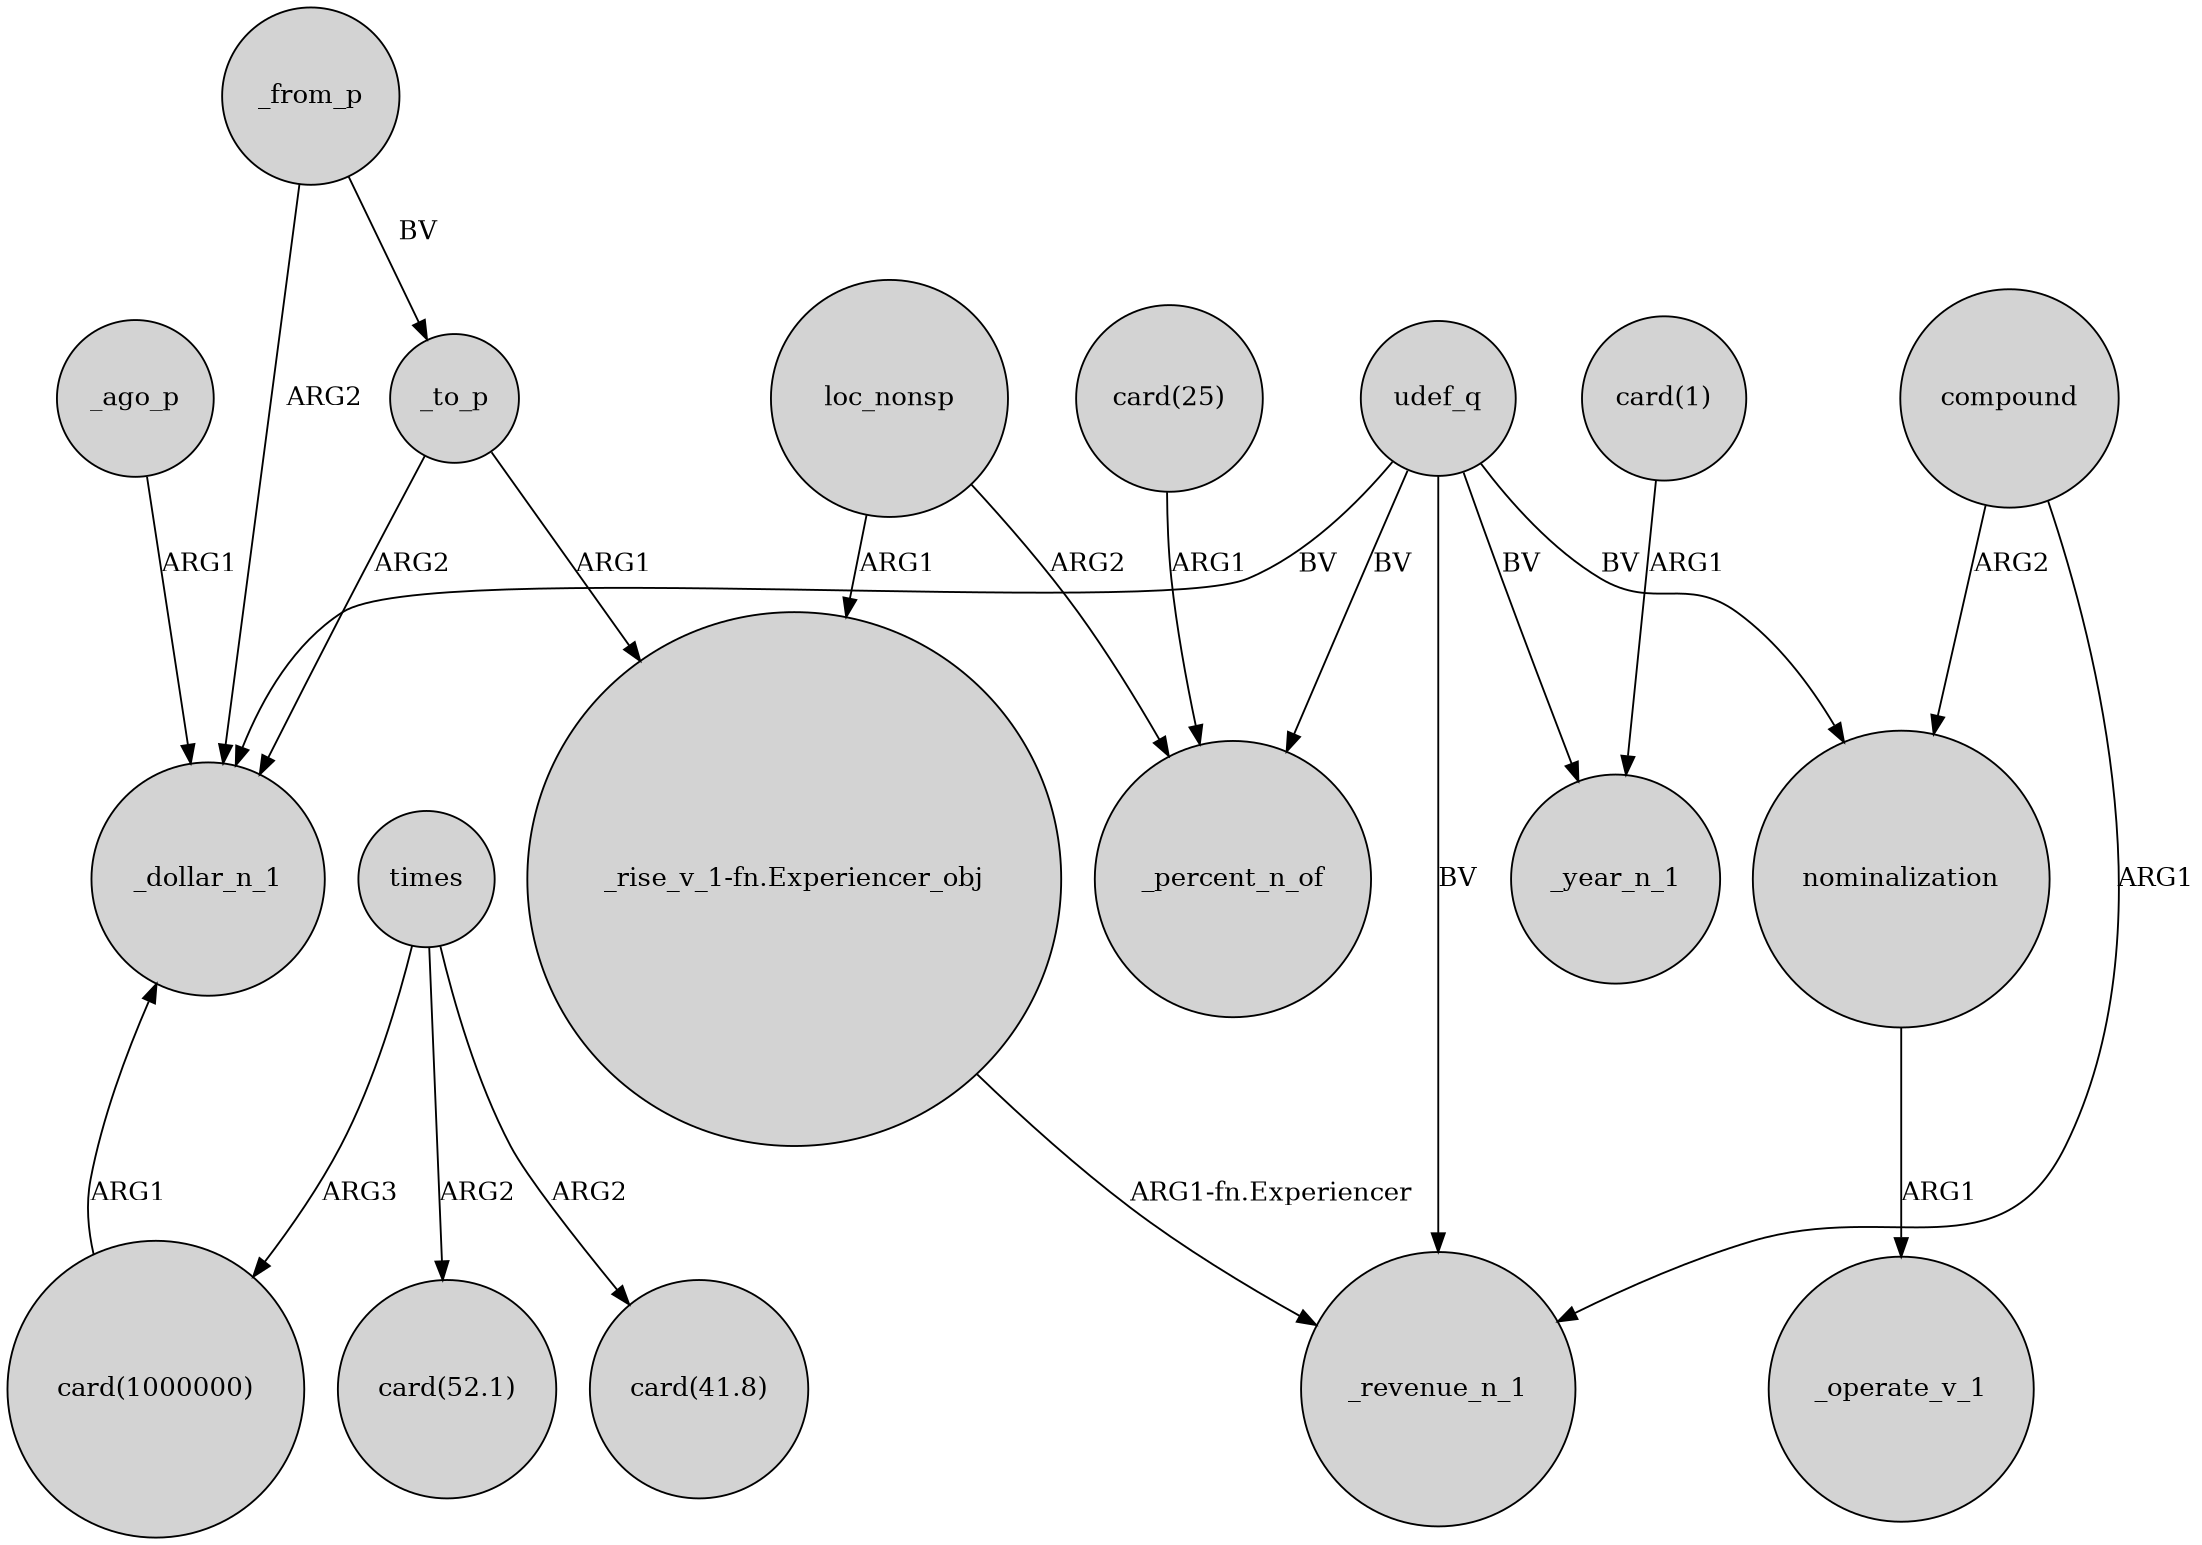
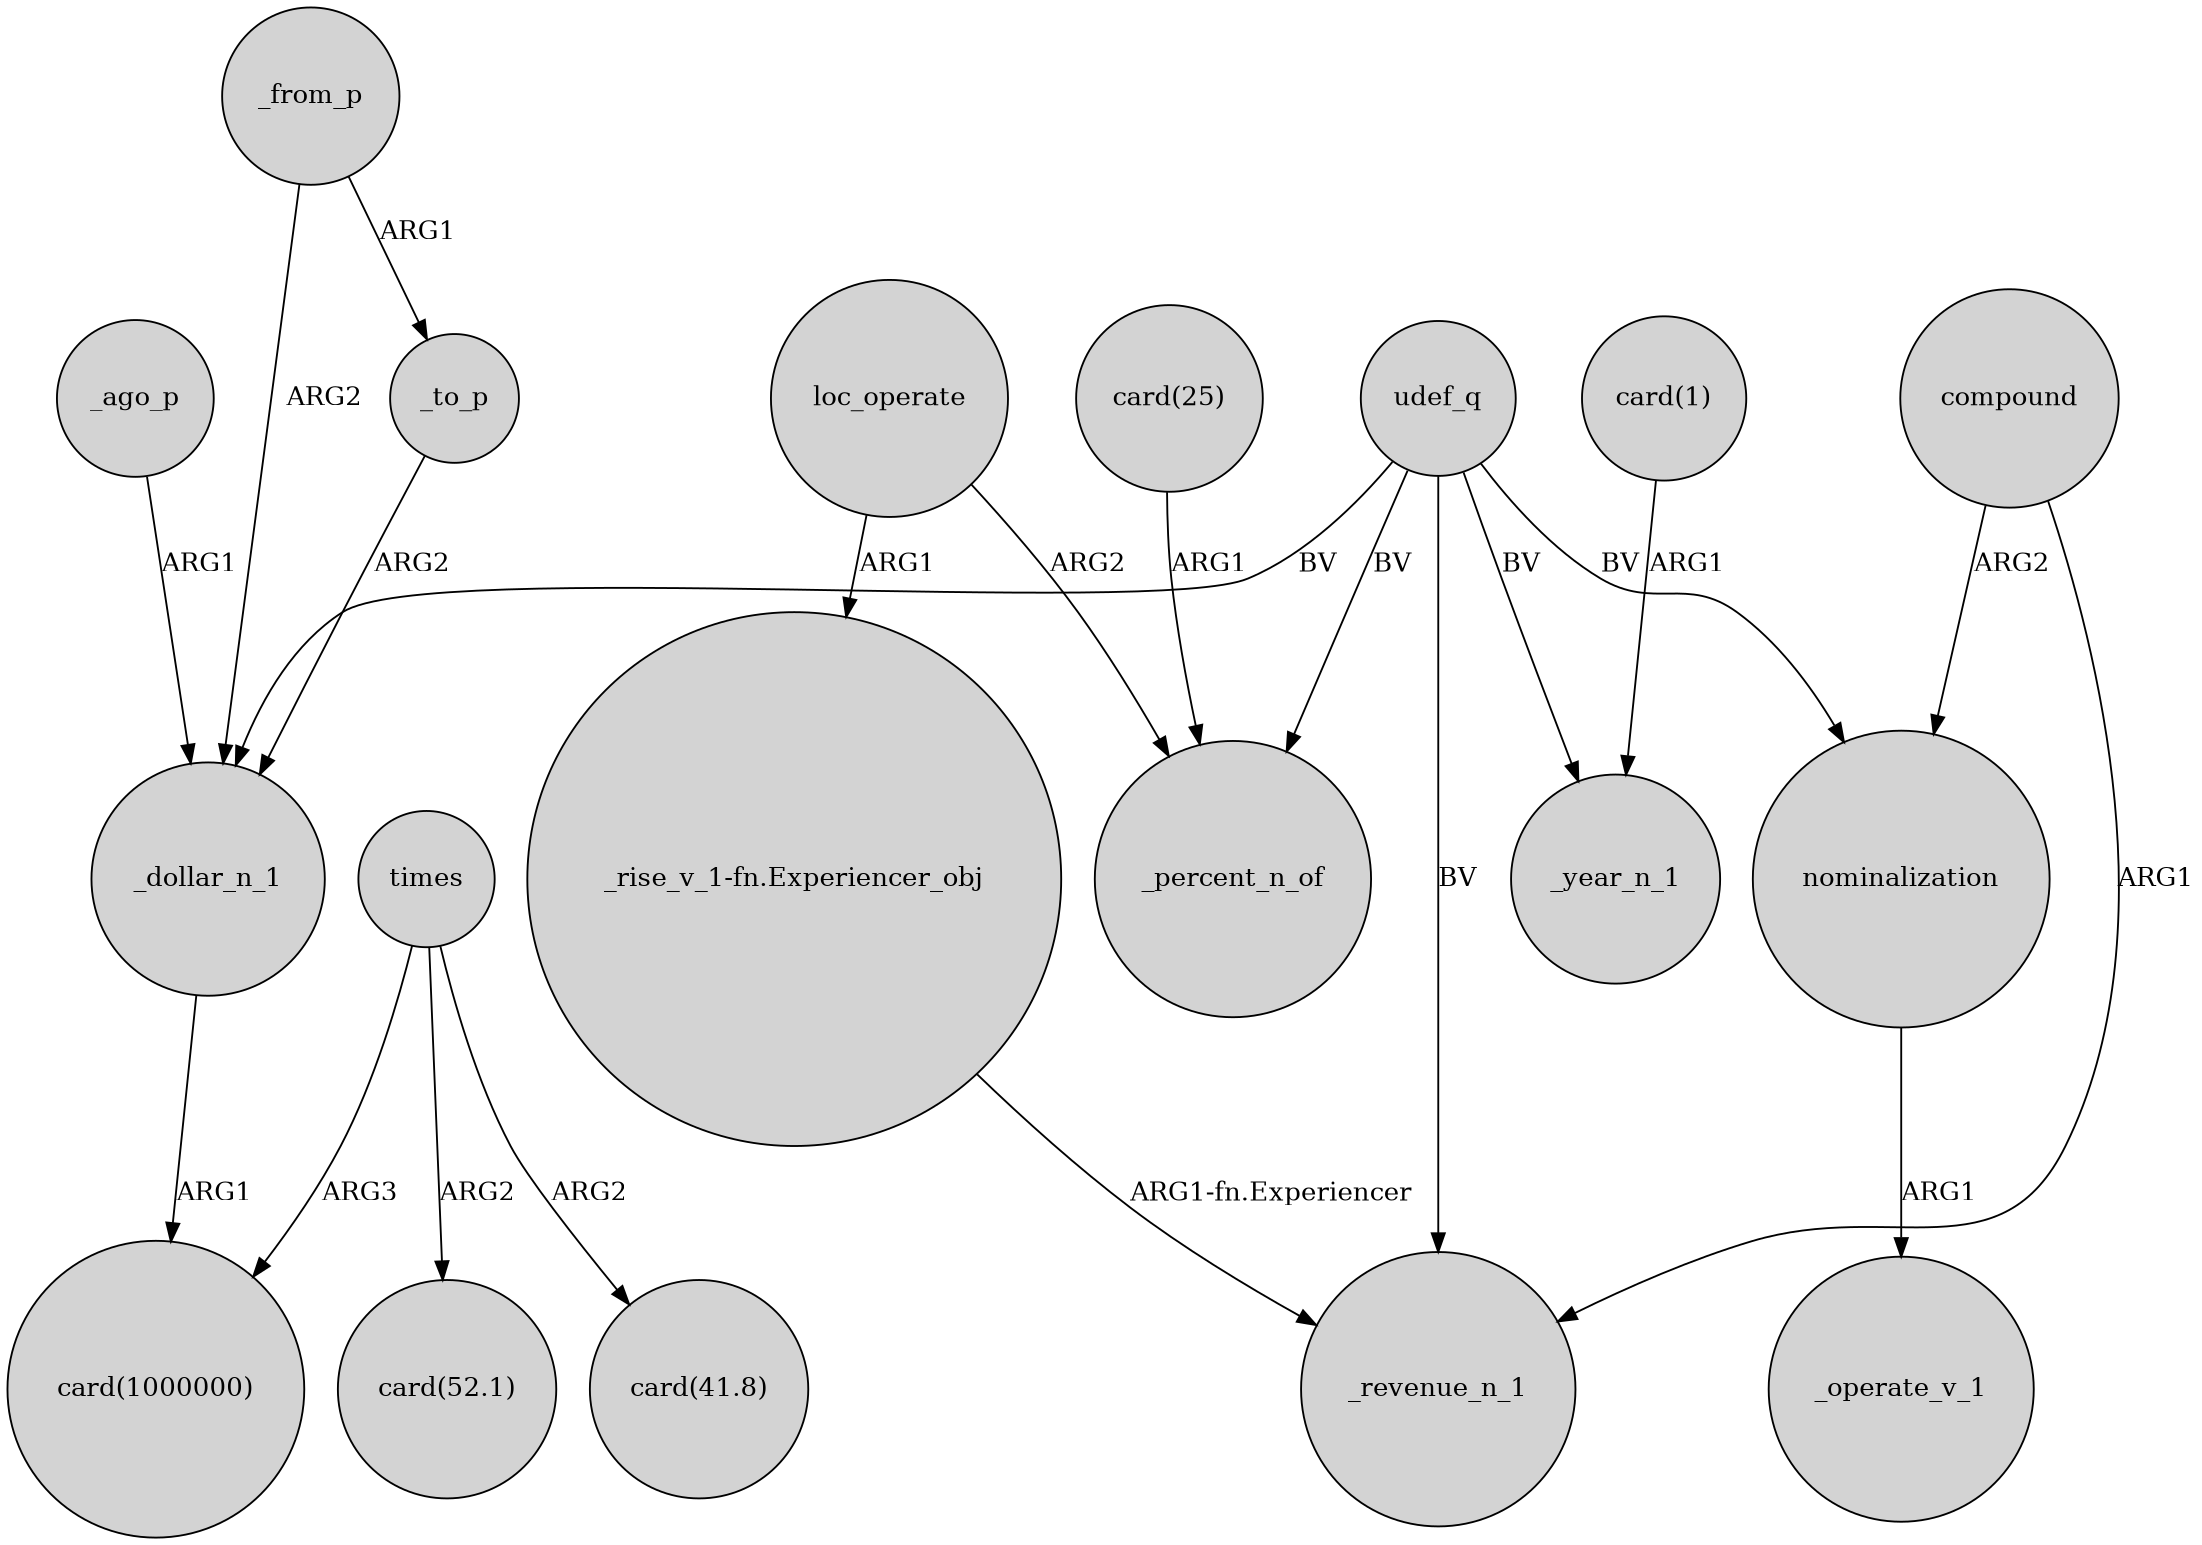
edge "_from_p" -> "_to_p": label "BV" -> "ARG1"
node "loc_nonsp": label "loc_nonsp" -> "loc_operate"
edge "_to_p" -> "_rise_v_1-fn.Experiencer_obj": removed, label "ARG1"
edge "card(1000000)" -> "_dollar_n_1": reversed
